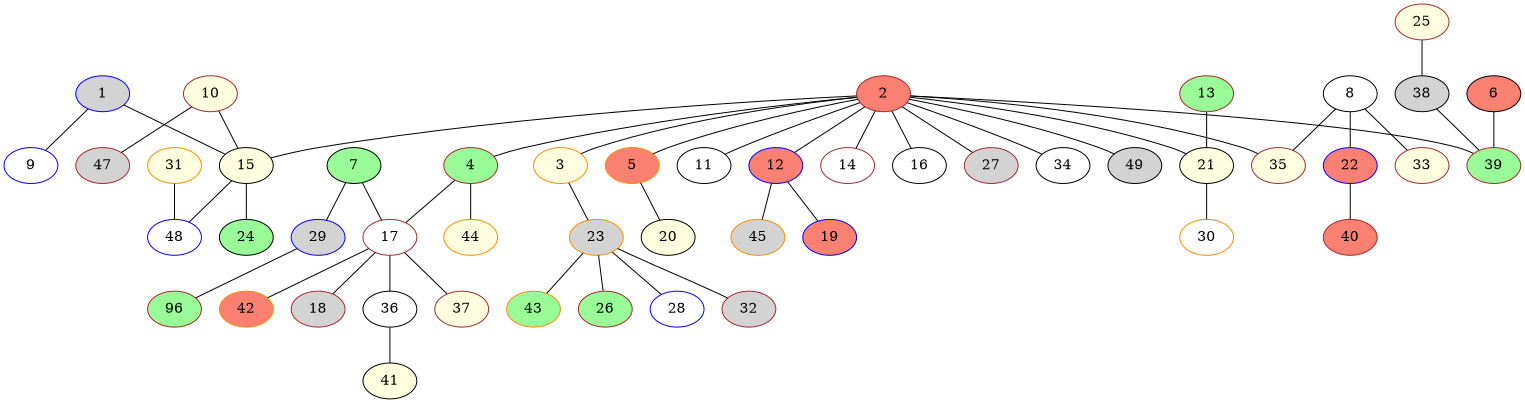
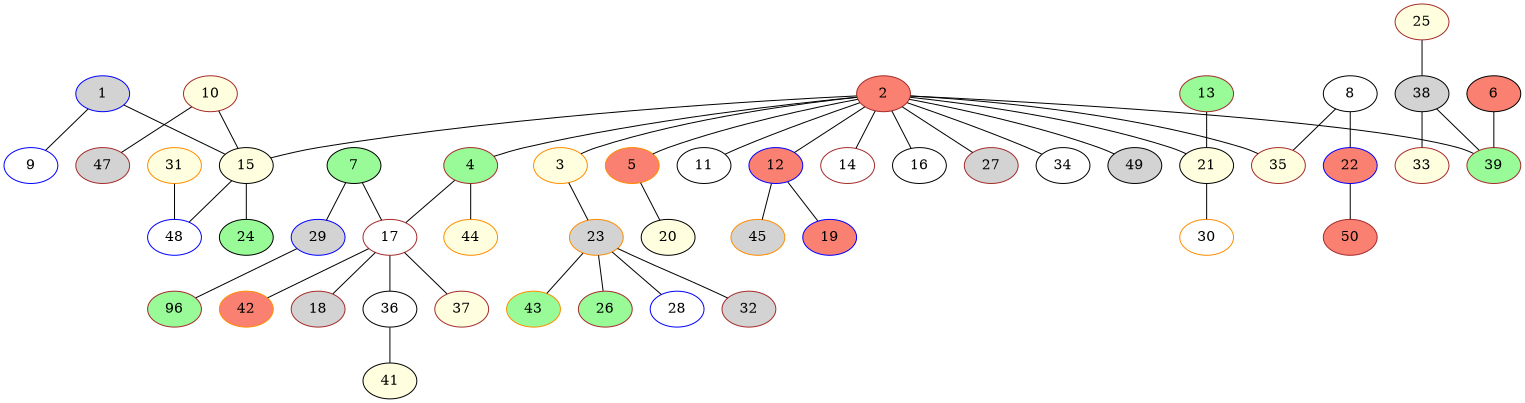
edge "8" -- "33": now "38" -- "33"
node "40": label "40" -> "50"
